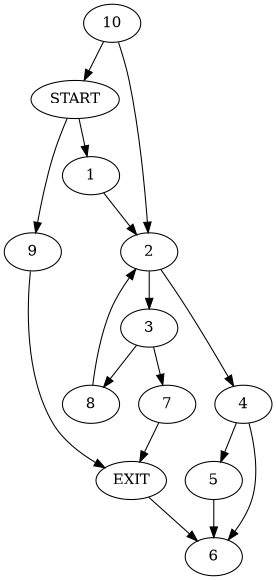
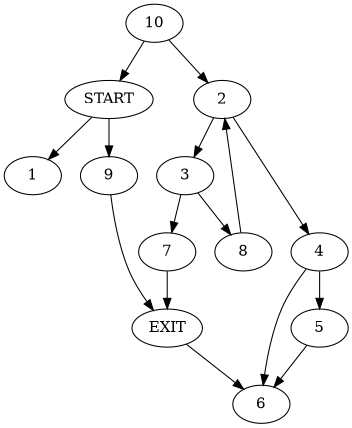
edge "1" -> "2": removed
